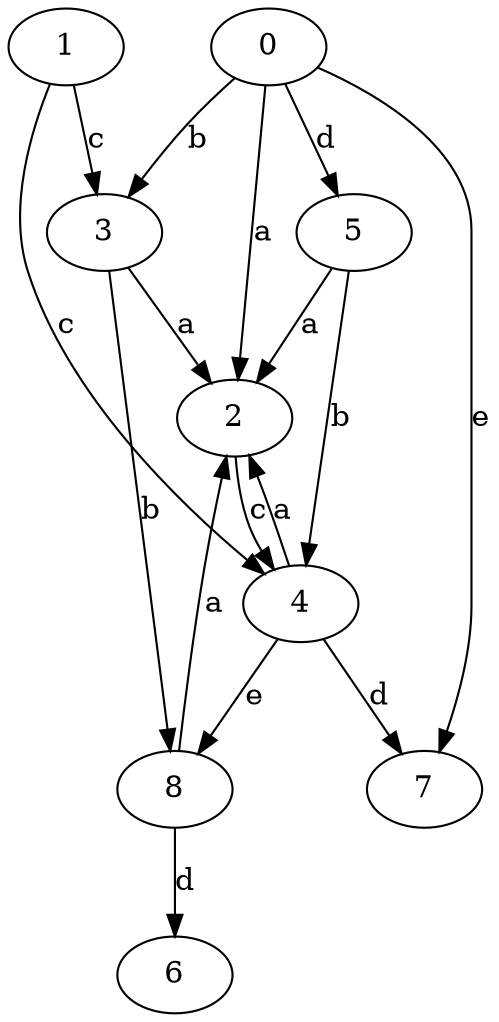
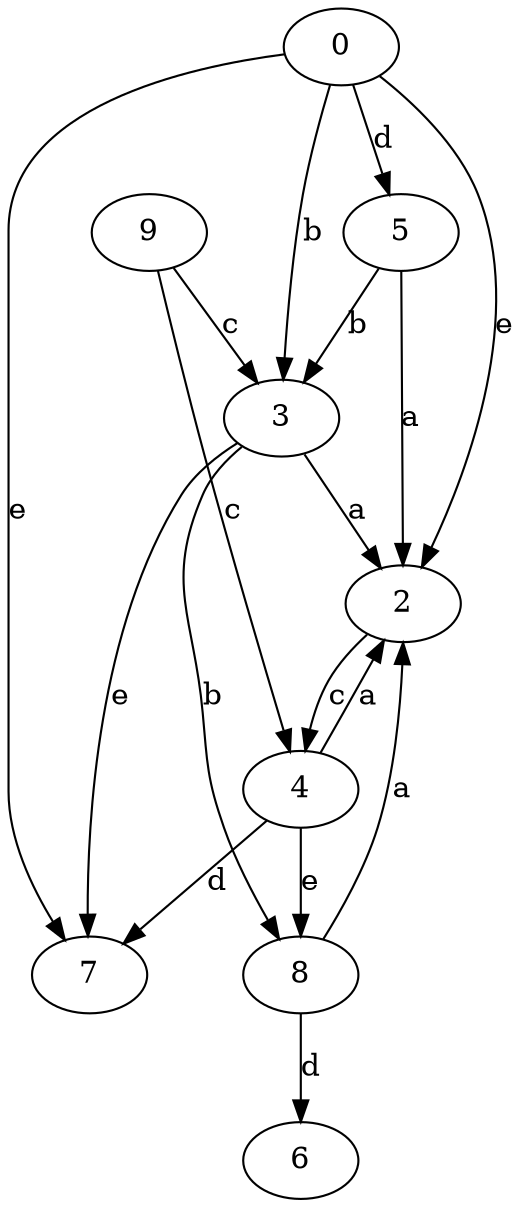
node "1": label "1" -> "9"
edge "0" -> "2": label "a" -> "e"
edge "5" -> "4": now "5" -> "3"
edge "3" -> "7": added, label "e"
